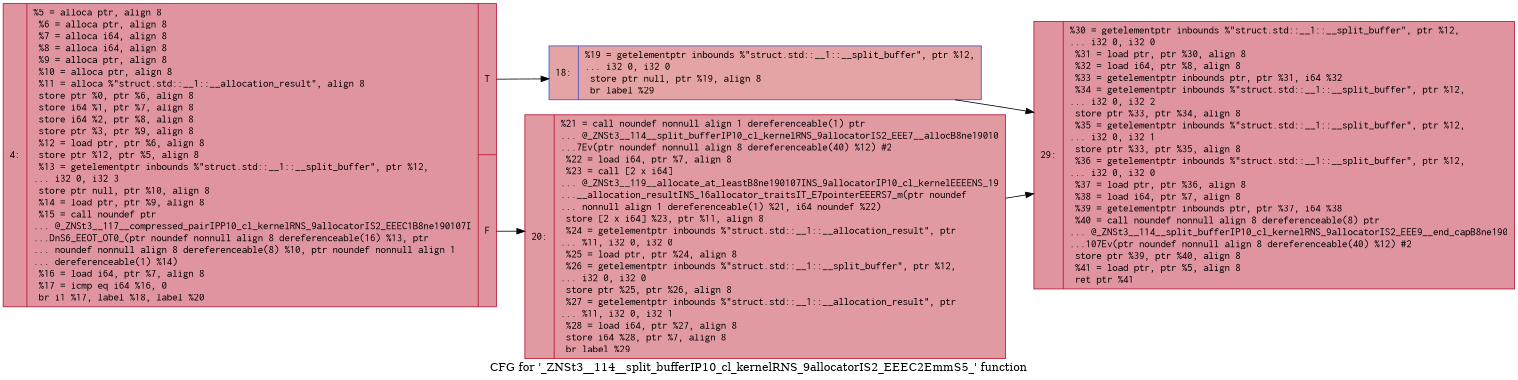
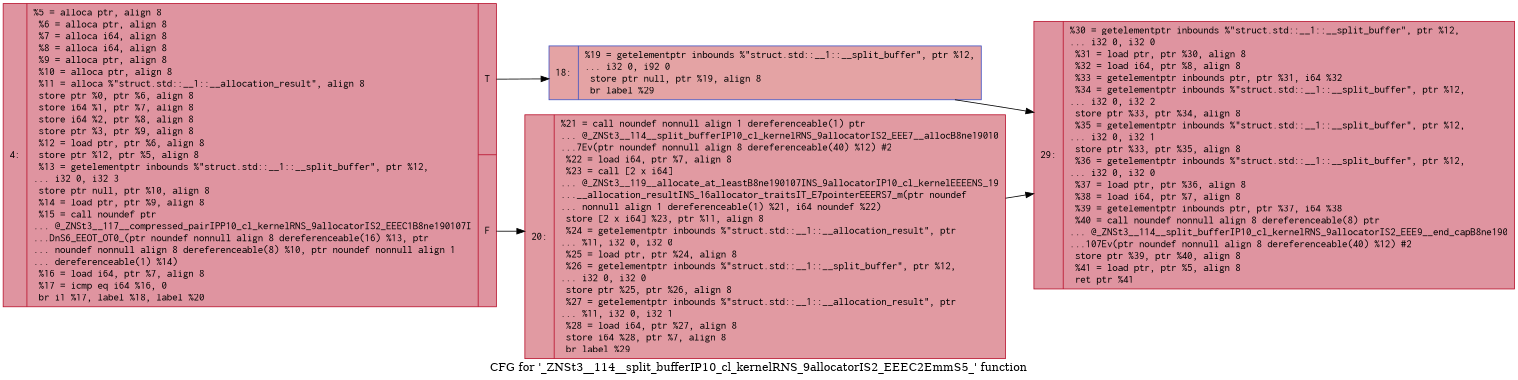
node "18:": text "... i32 0, i32 0" -> "... i32 0, i92 0"
